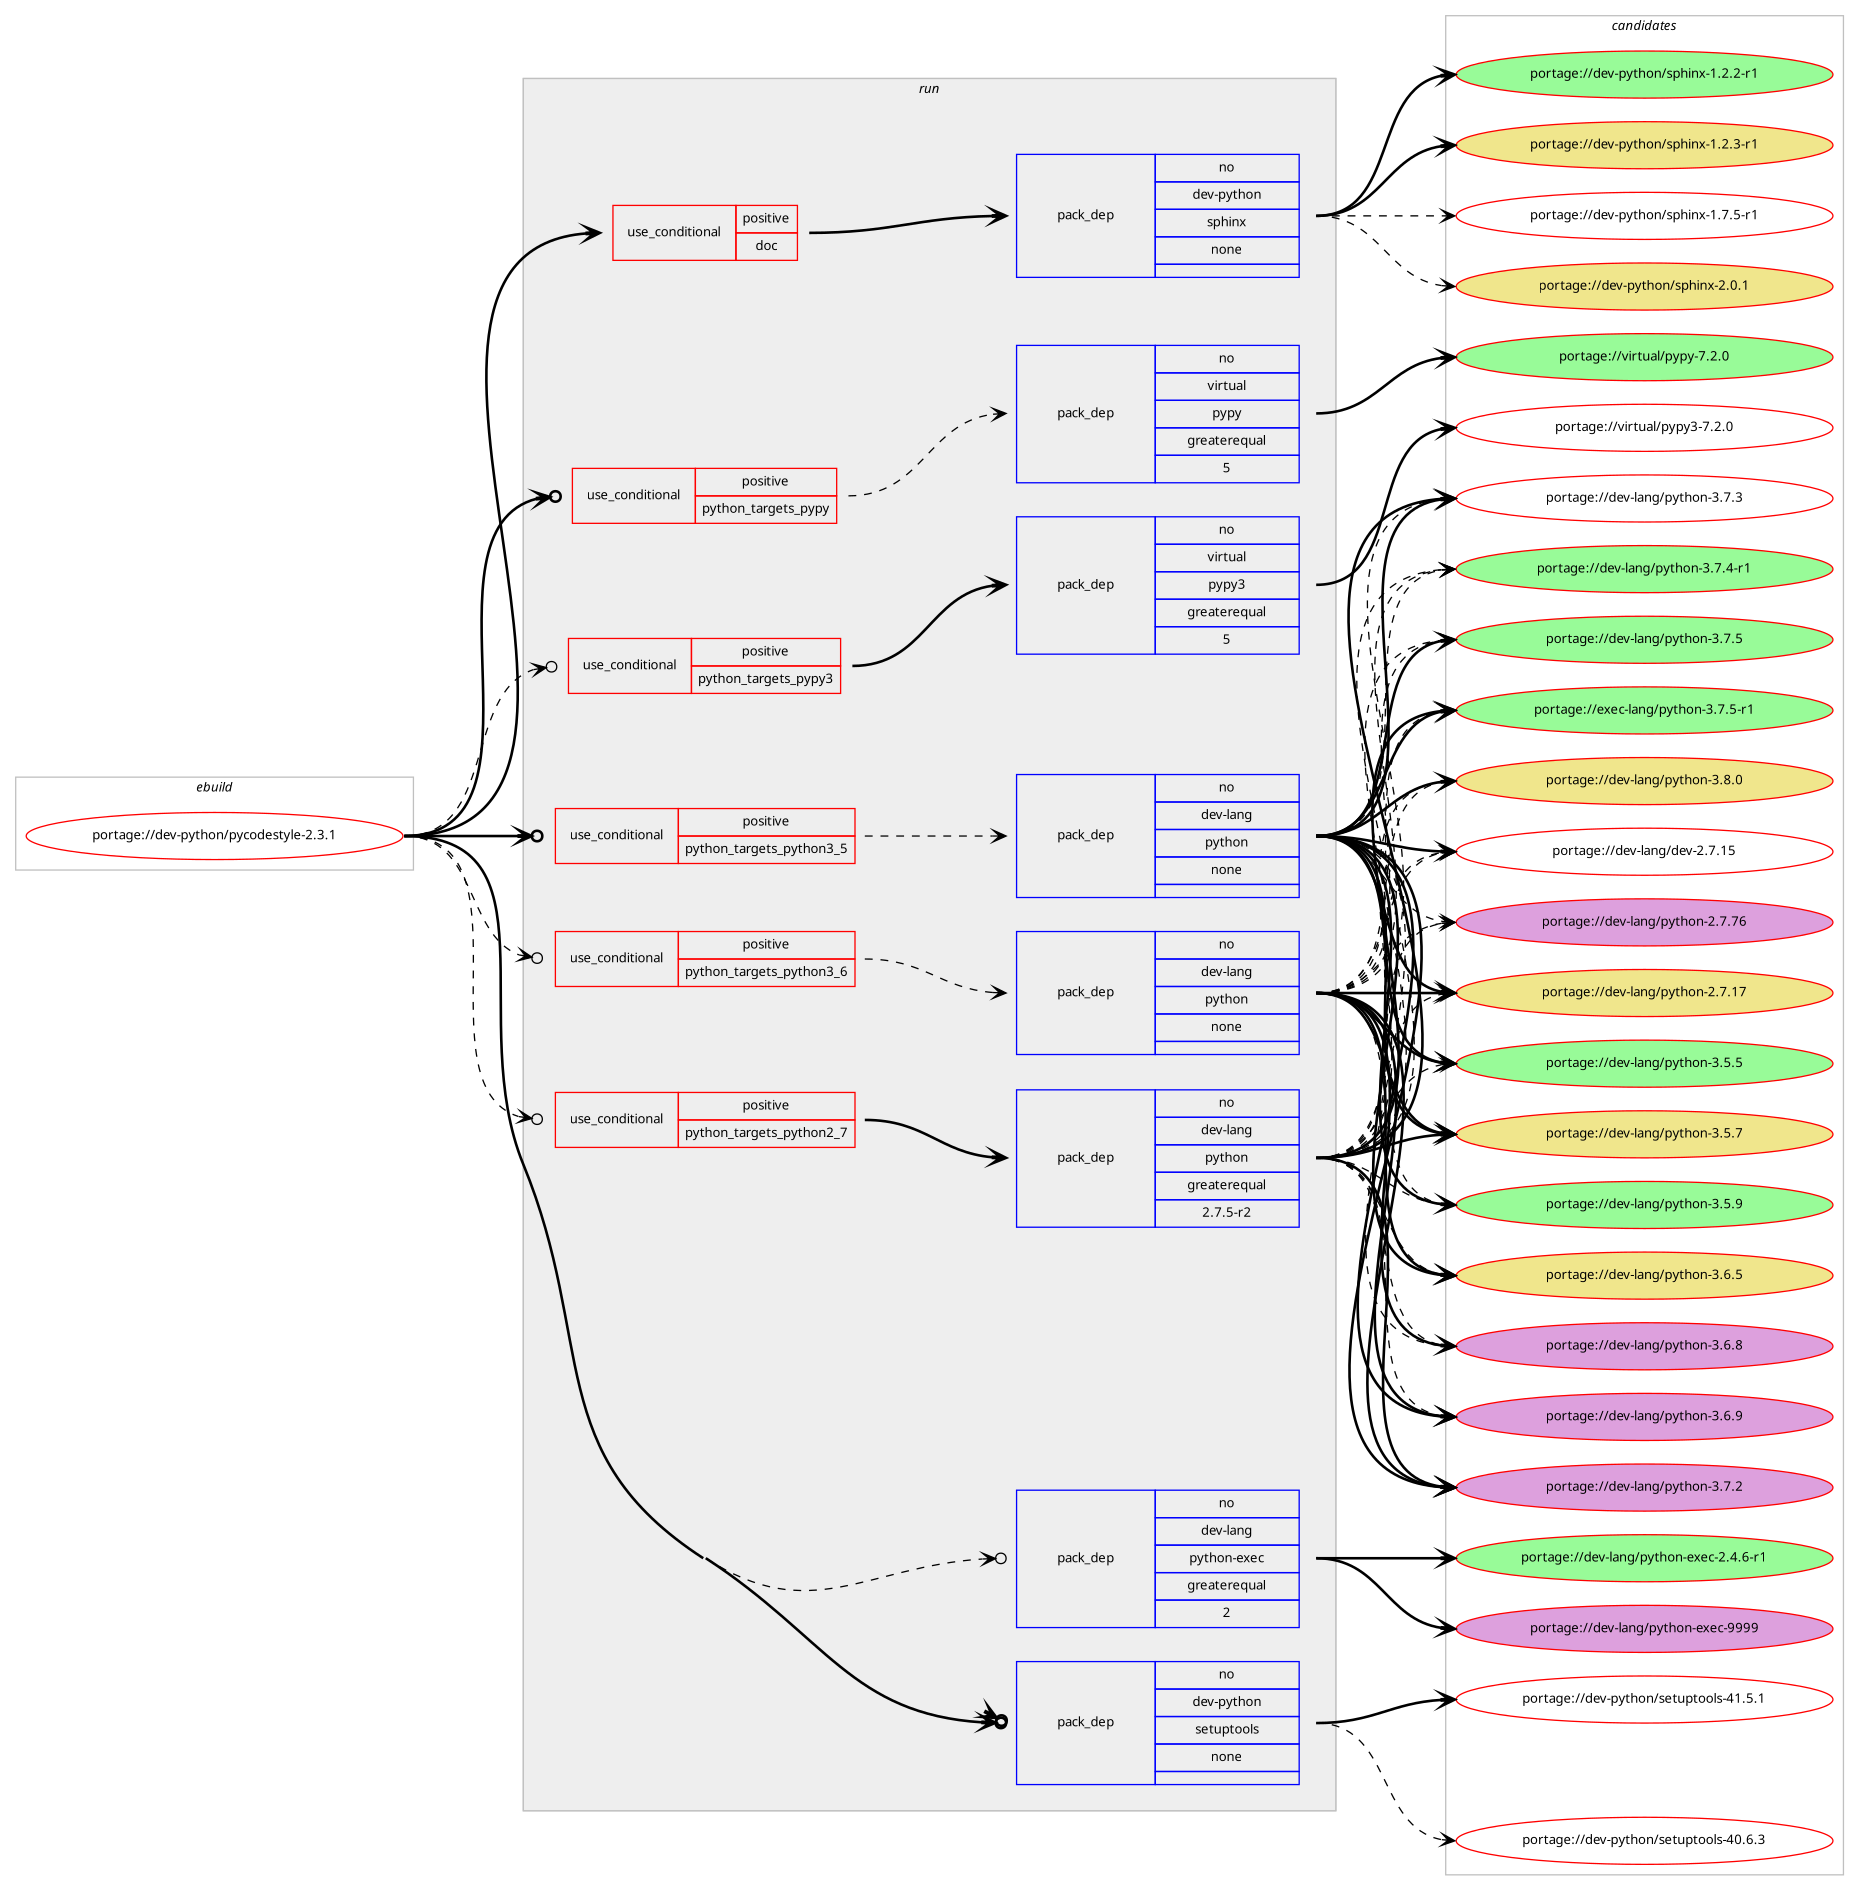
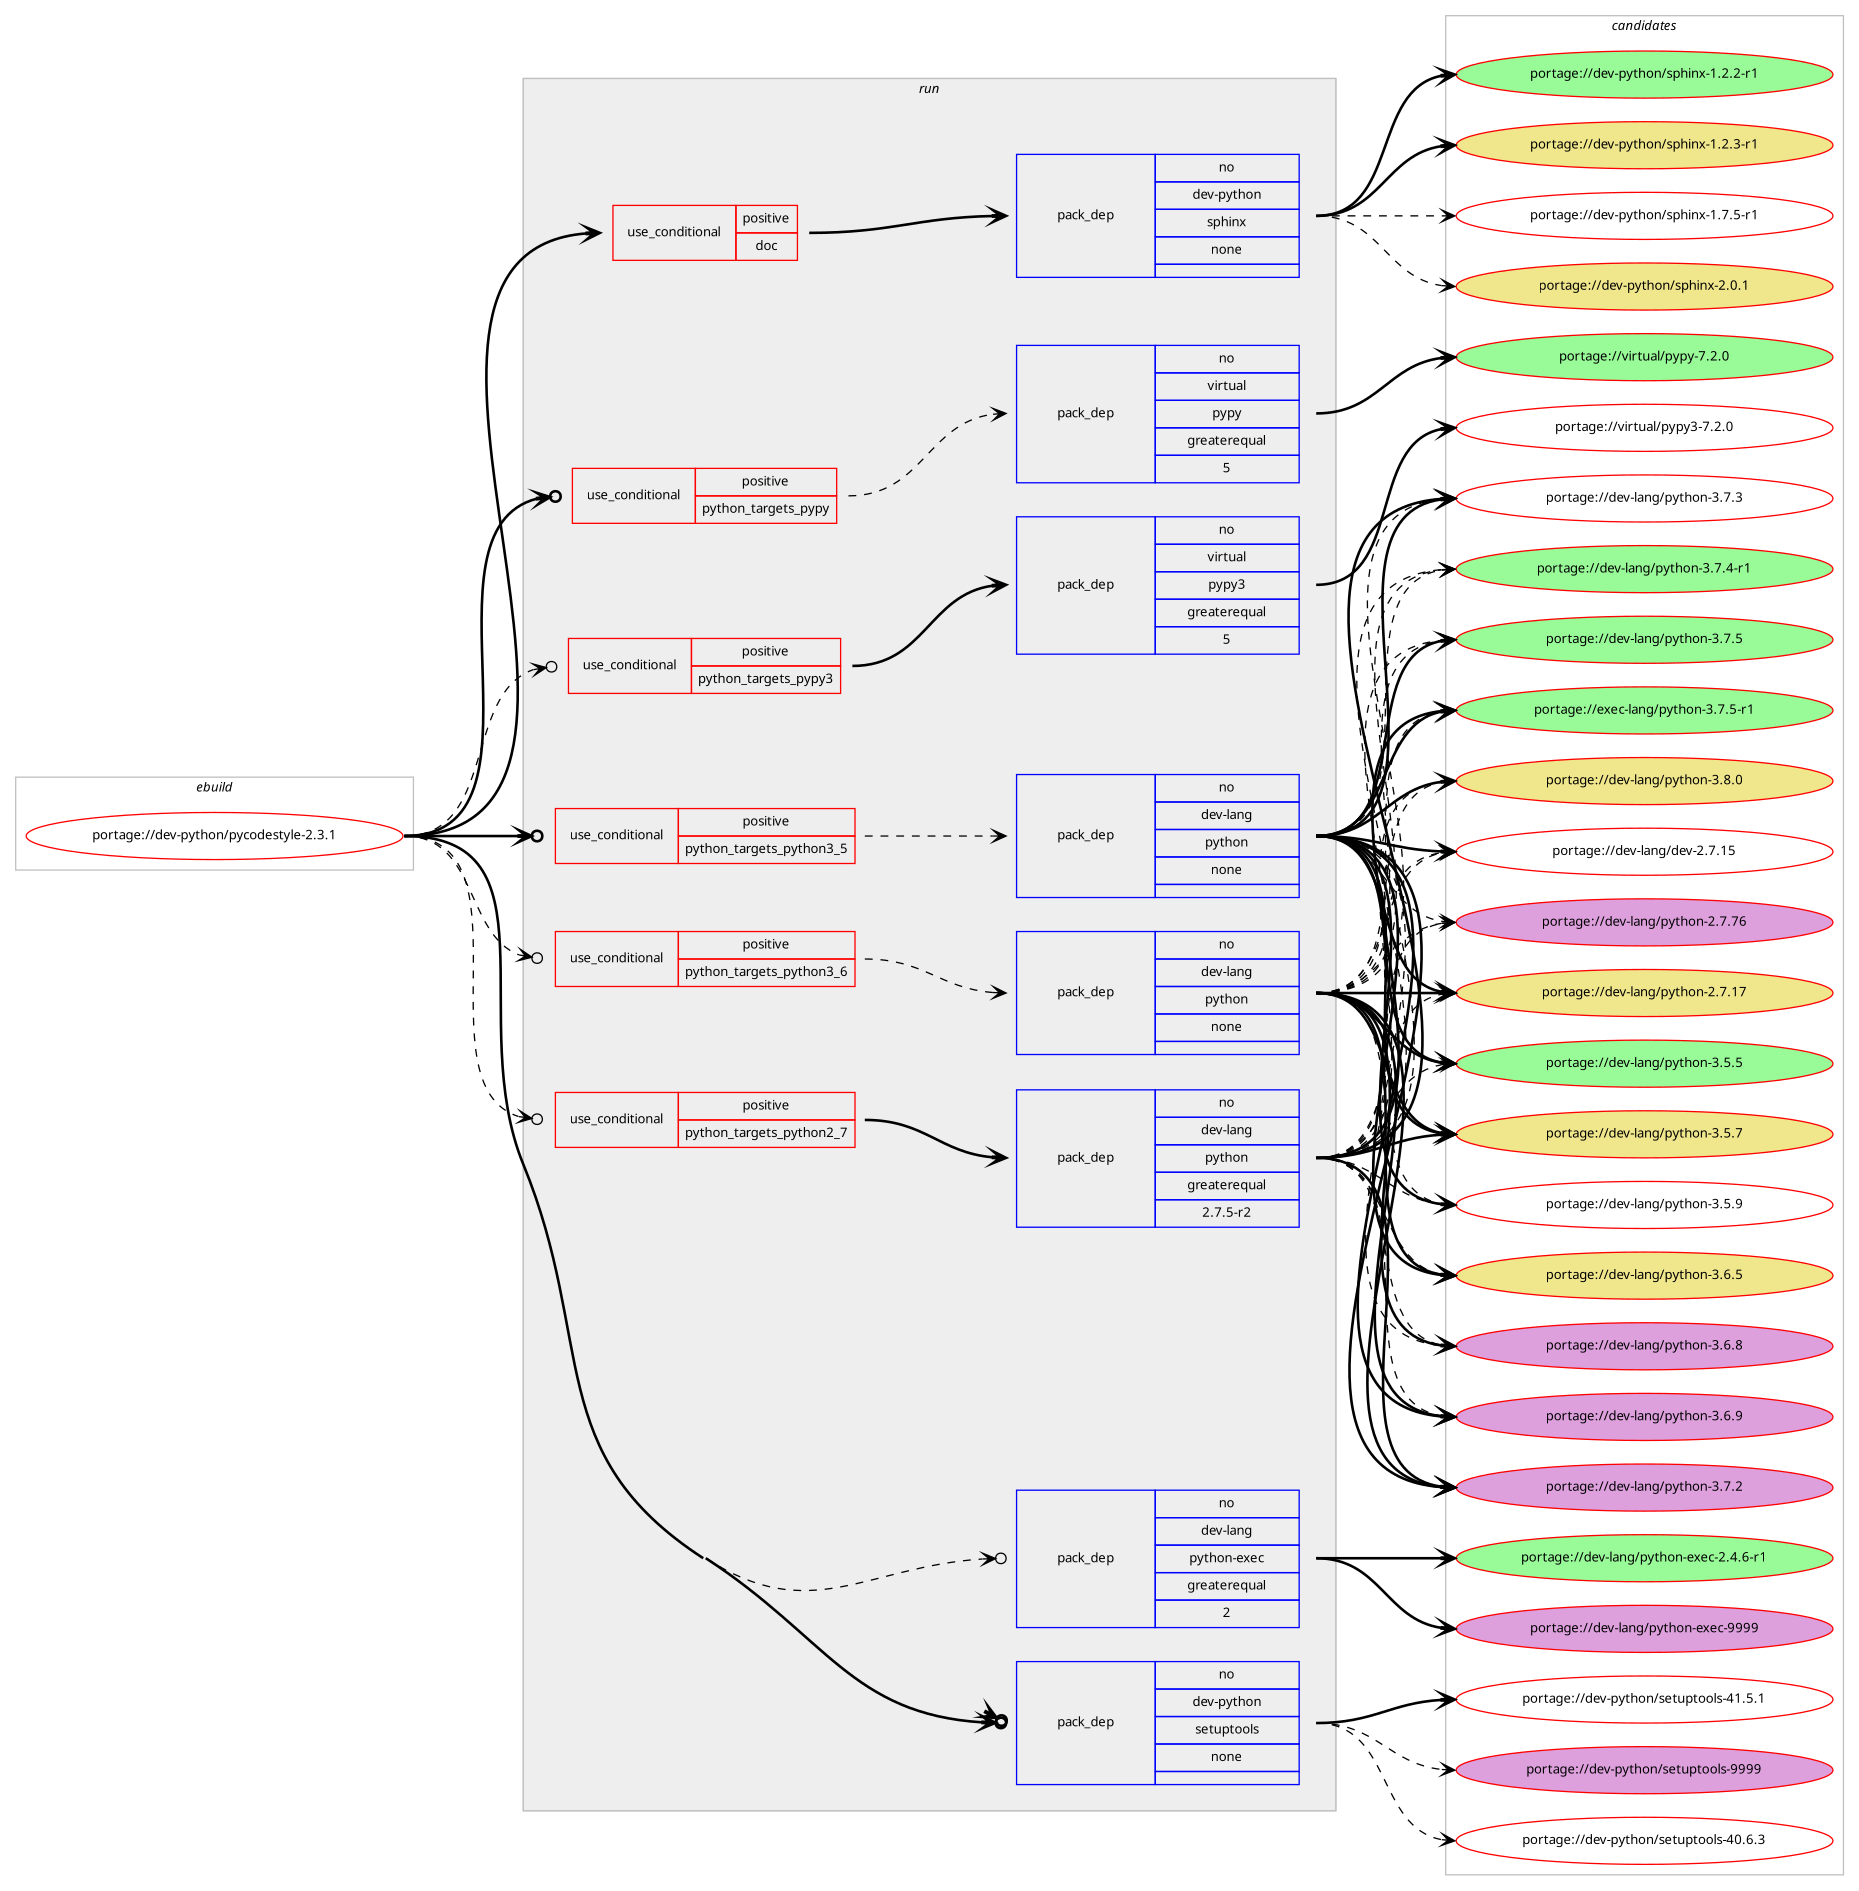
node "portage://dev-lang/python-3.5.9": fillcolor palegreen -> white
node "portage://dev-python/setuptools-9999": added
